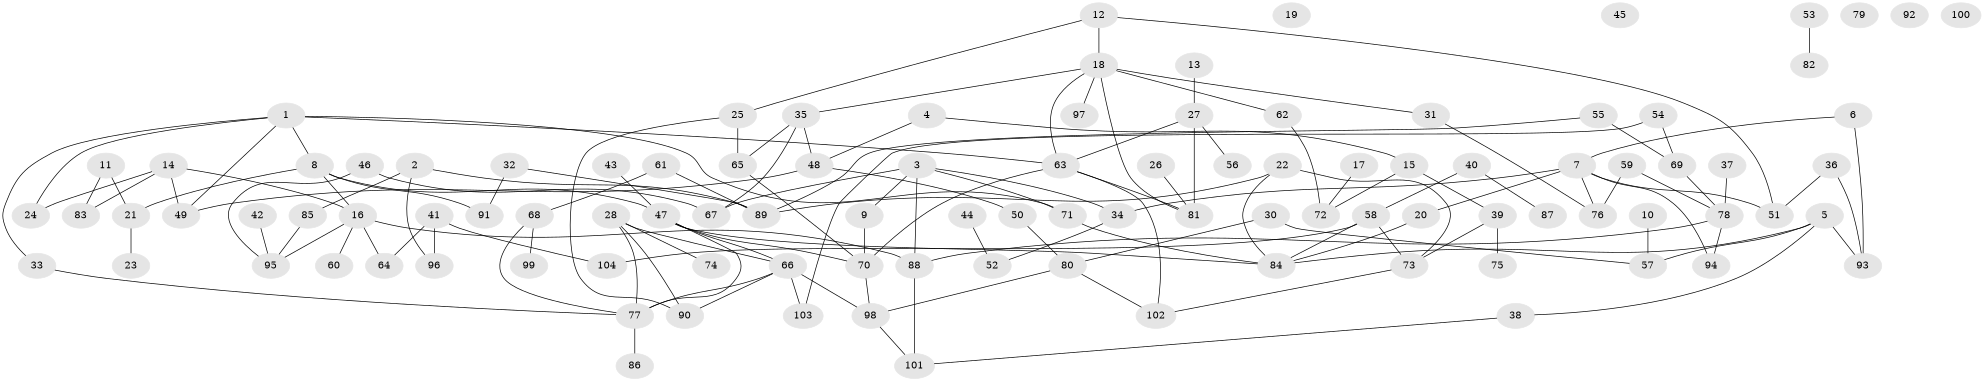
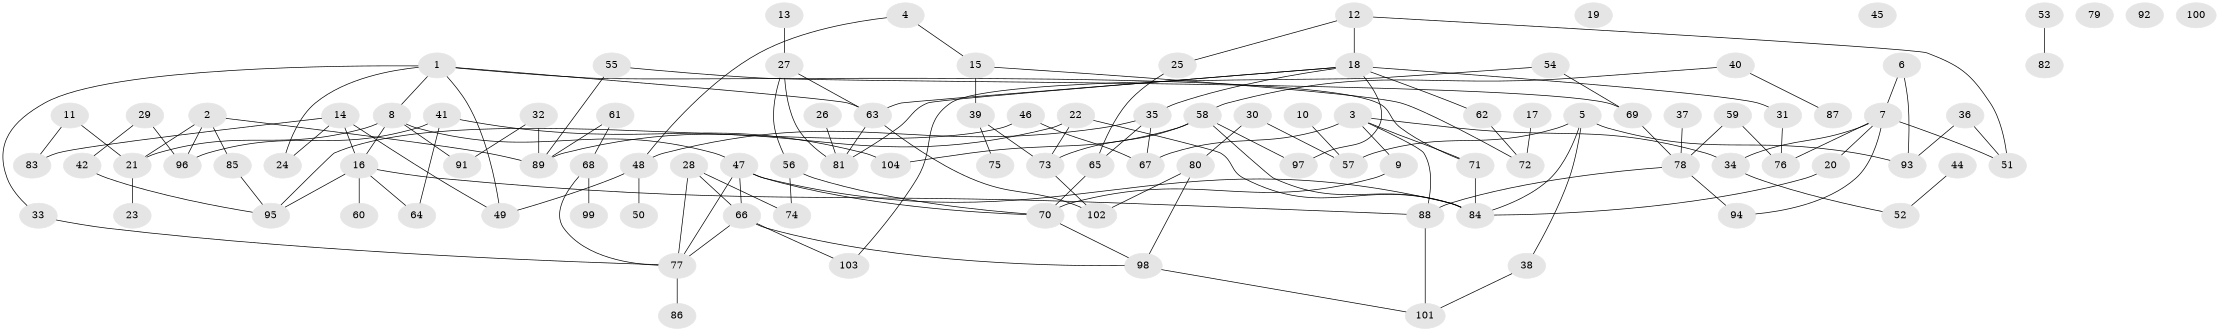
node "29": added
edge "58" -- "97": added
edge "2" -- "21": added
node "43": removed
edge "56" -- "74": added
edge "63" -- "70": now "56" -- "70"
edge "50" -- "80": removed
node "90": removed
